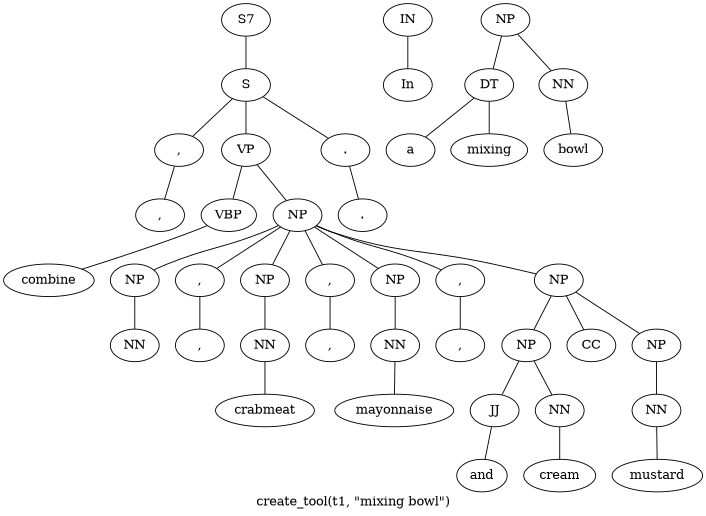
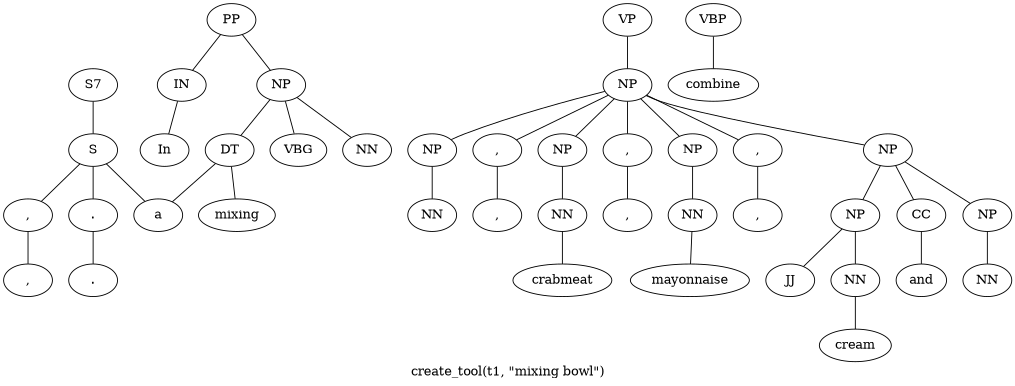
node "PP": added
edge "S" -- "VP": now "S" -- "a"
node "VBG": added
node "bowl": removed
edge "VP" -- "VBP": removed
edge "JJ" -- "and": now "CC" -- "and"
node "mustard": removed
